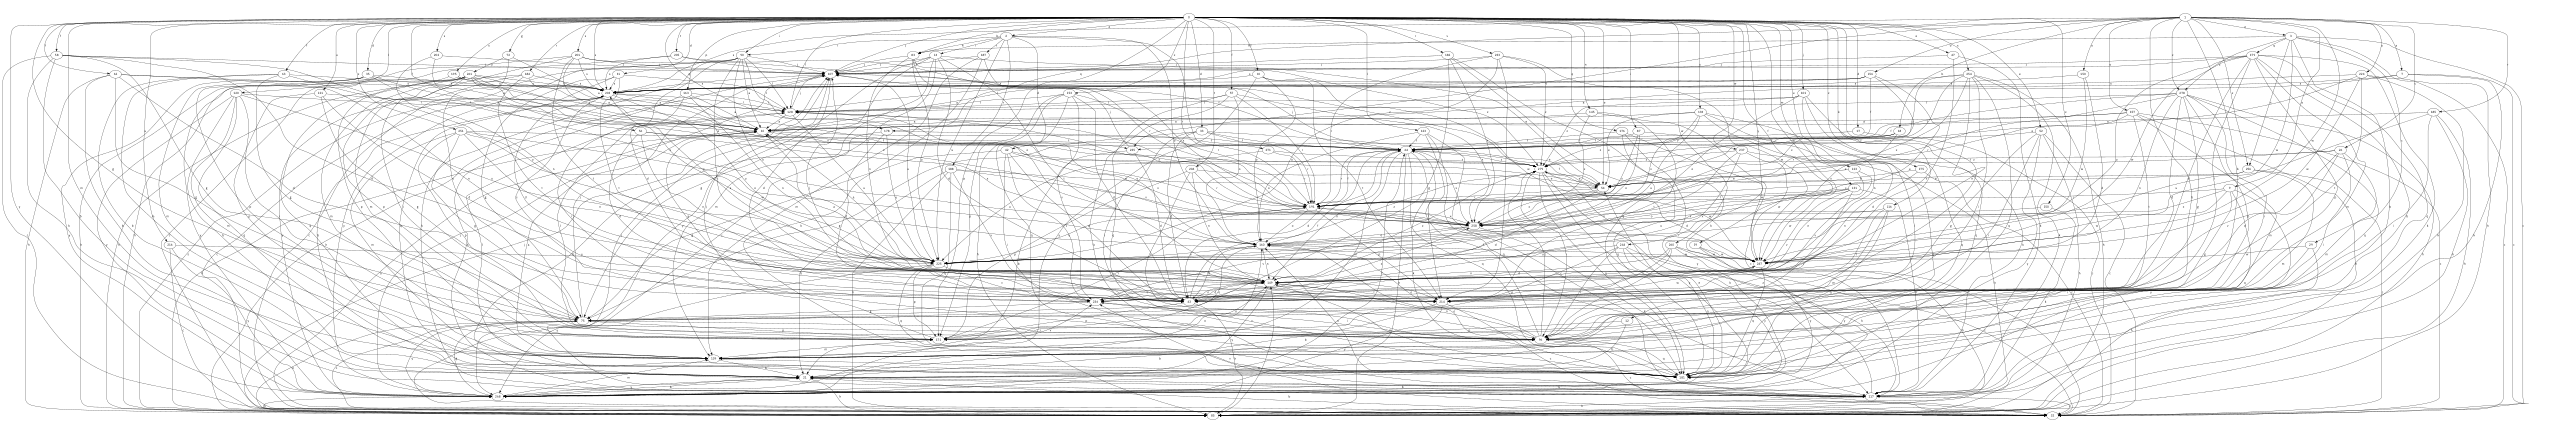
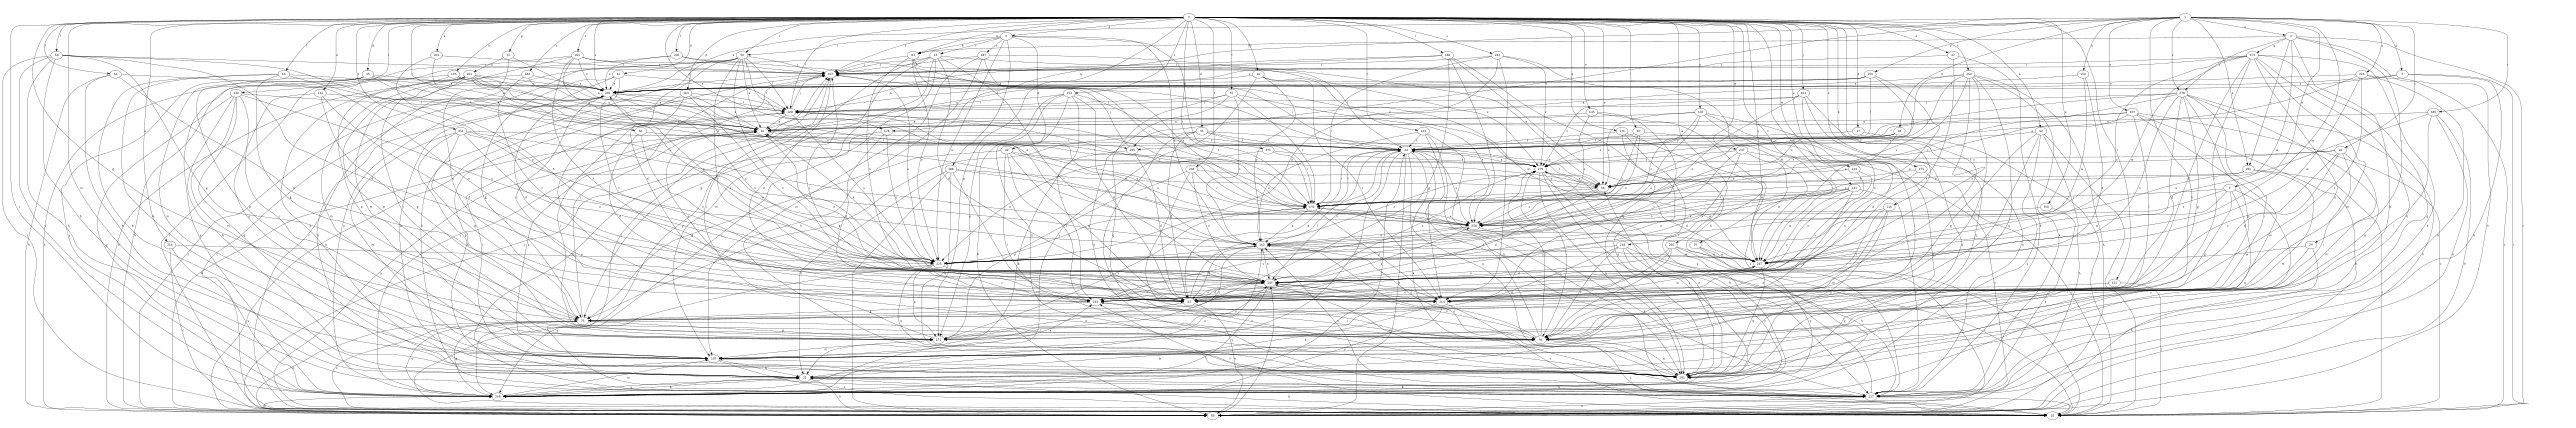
edge "187" -> "64": added, label "f"
edge "182" -> "10": added, label "a"
edge "62" -> "203": removed, label "s"
edge "56" -> "258": removed, label "x"
edge "184" -> "268": now "58" -> "268"
edge "62" -> "75": removed, label "g"
node "121": added
node "12": removed
edge "139" -> "32": added, label "c"
edge "261" -> "85": now "195" -> "85"
